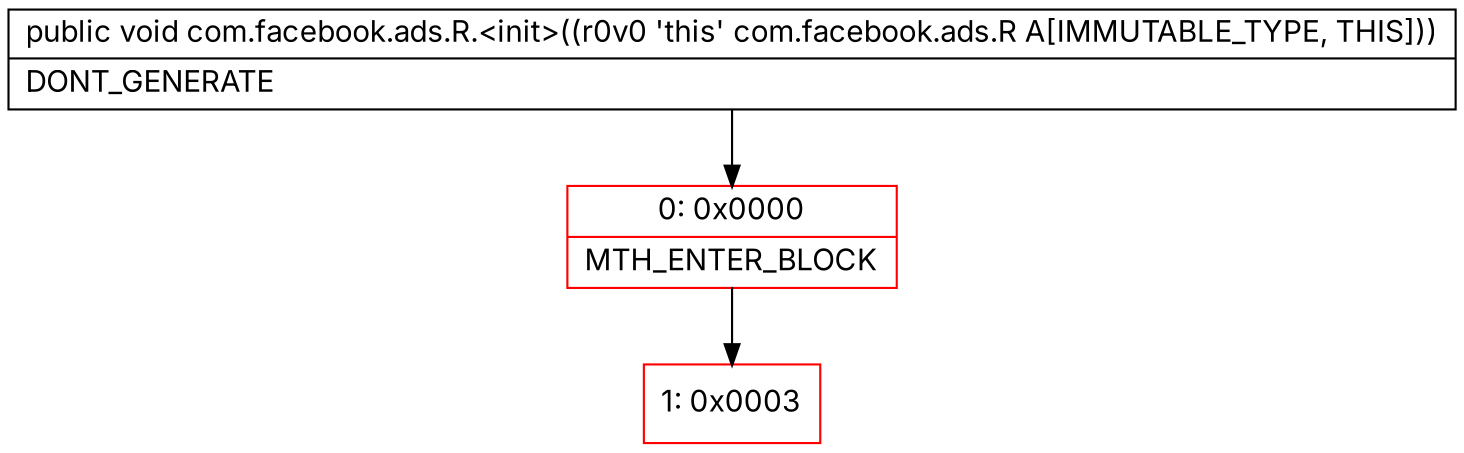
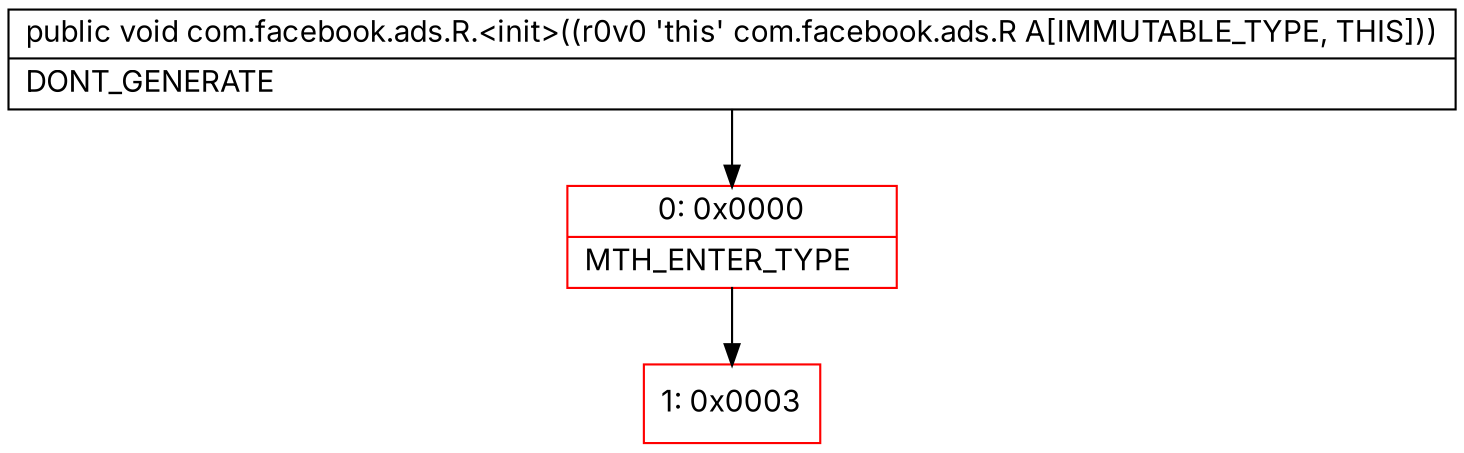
node "0: 0x0000": text "MTH_ENTER_BLOCK" -> "MTH_ENTER_TYPE"
